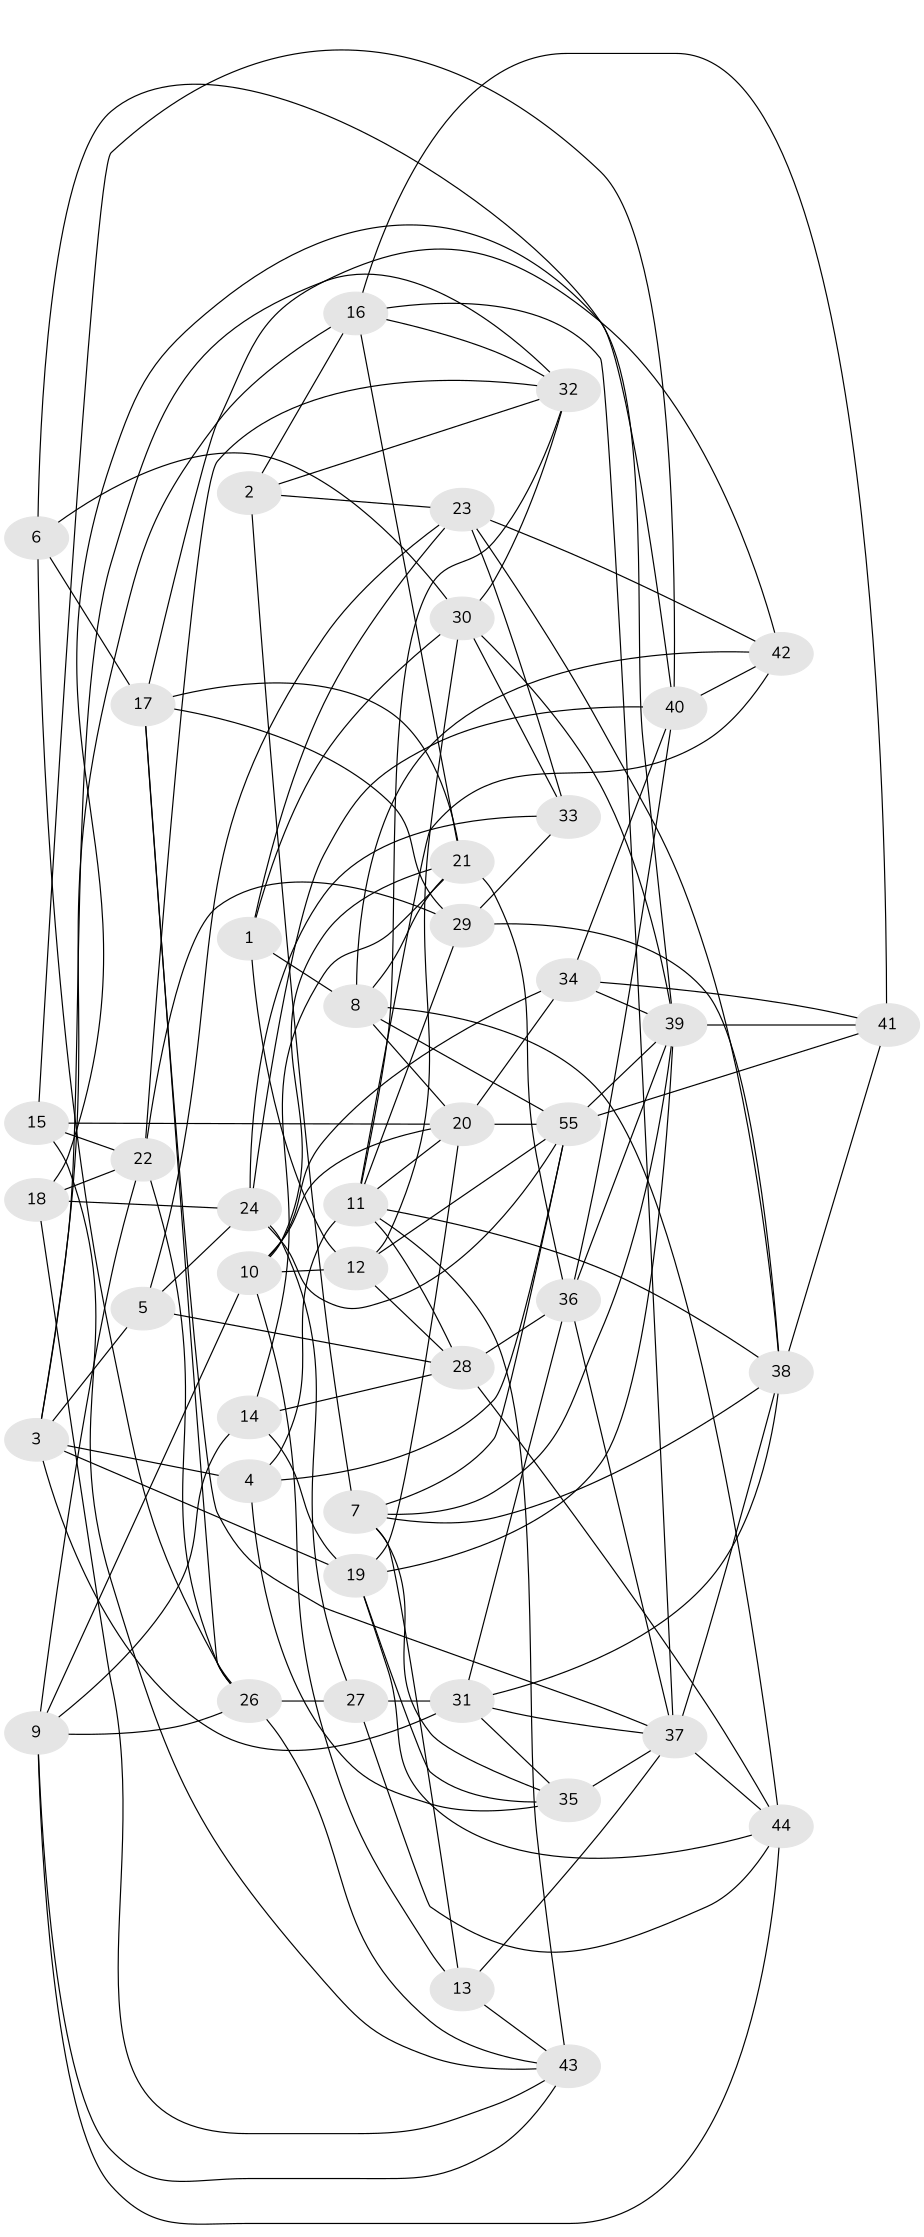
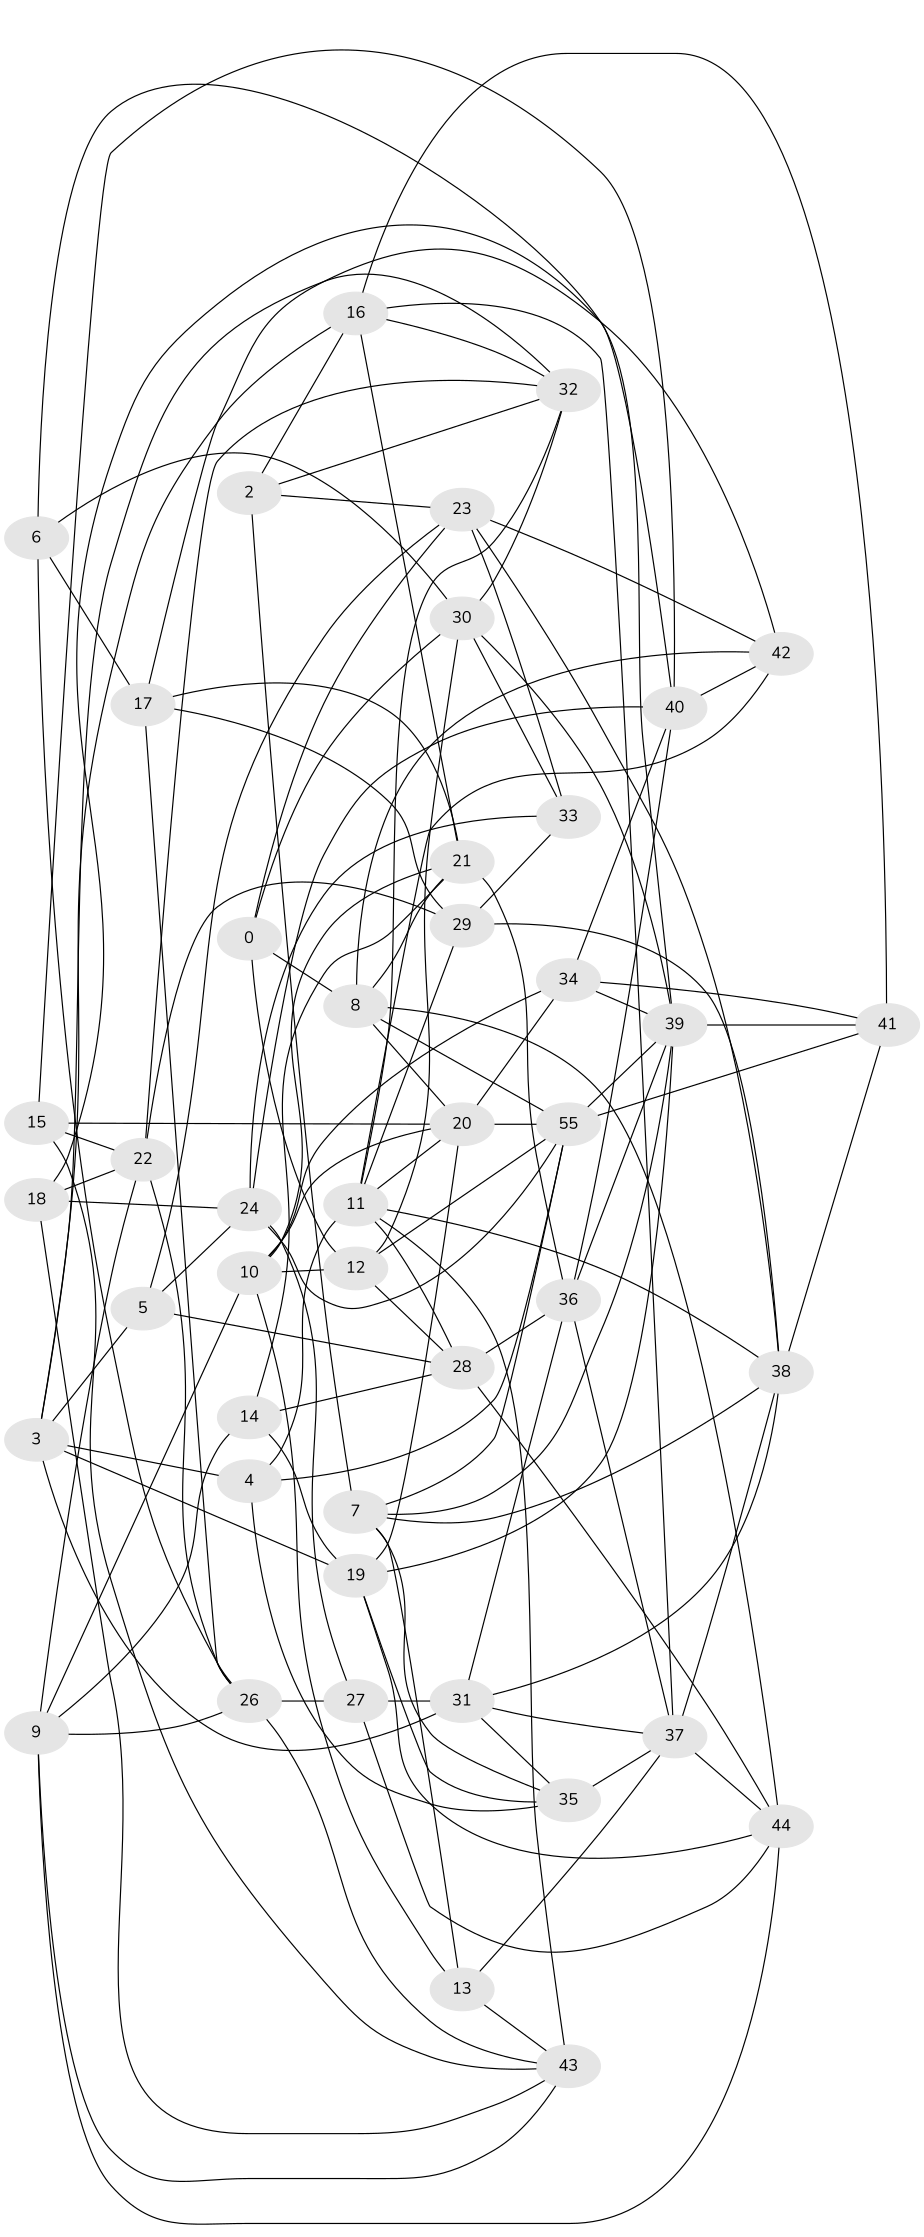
node "1": label "1" -> "0"
edge "17" -- "37": removed
